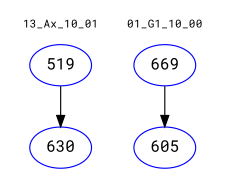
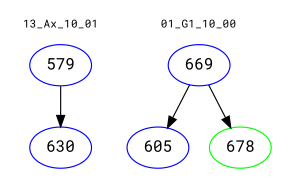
node "519": label "519" -> "579"
node "678": added
